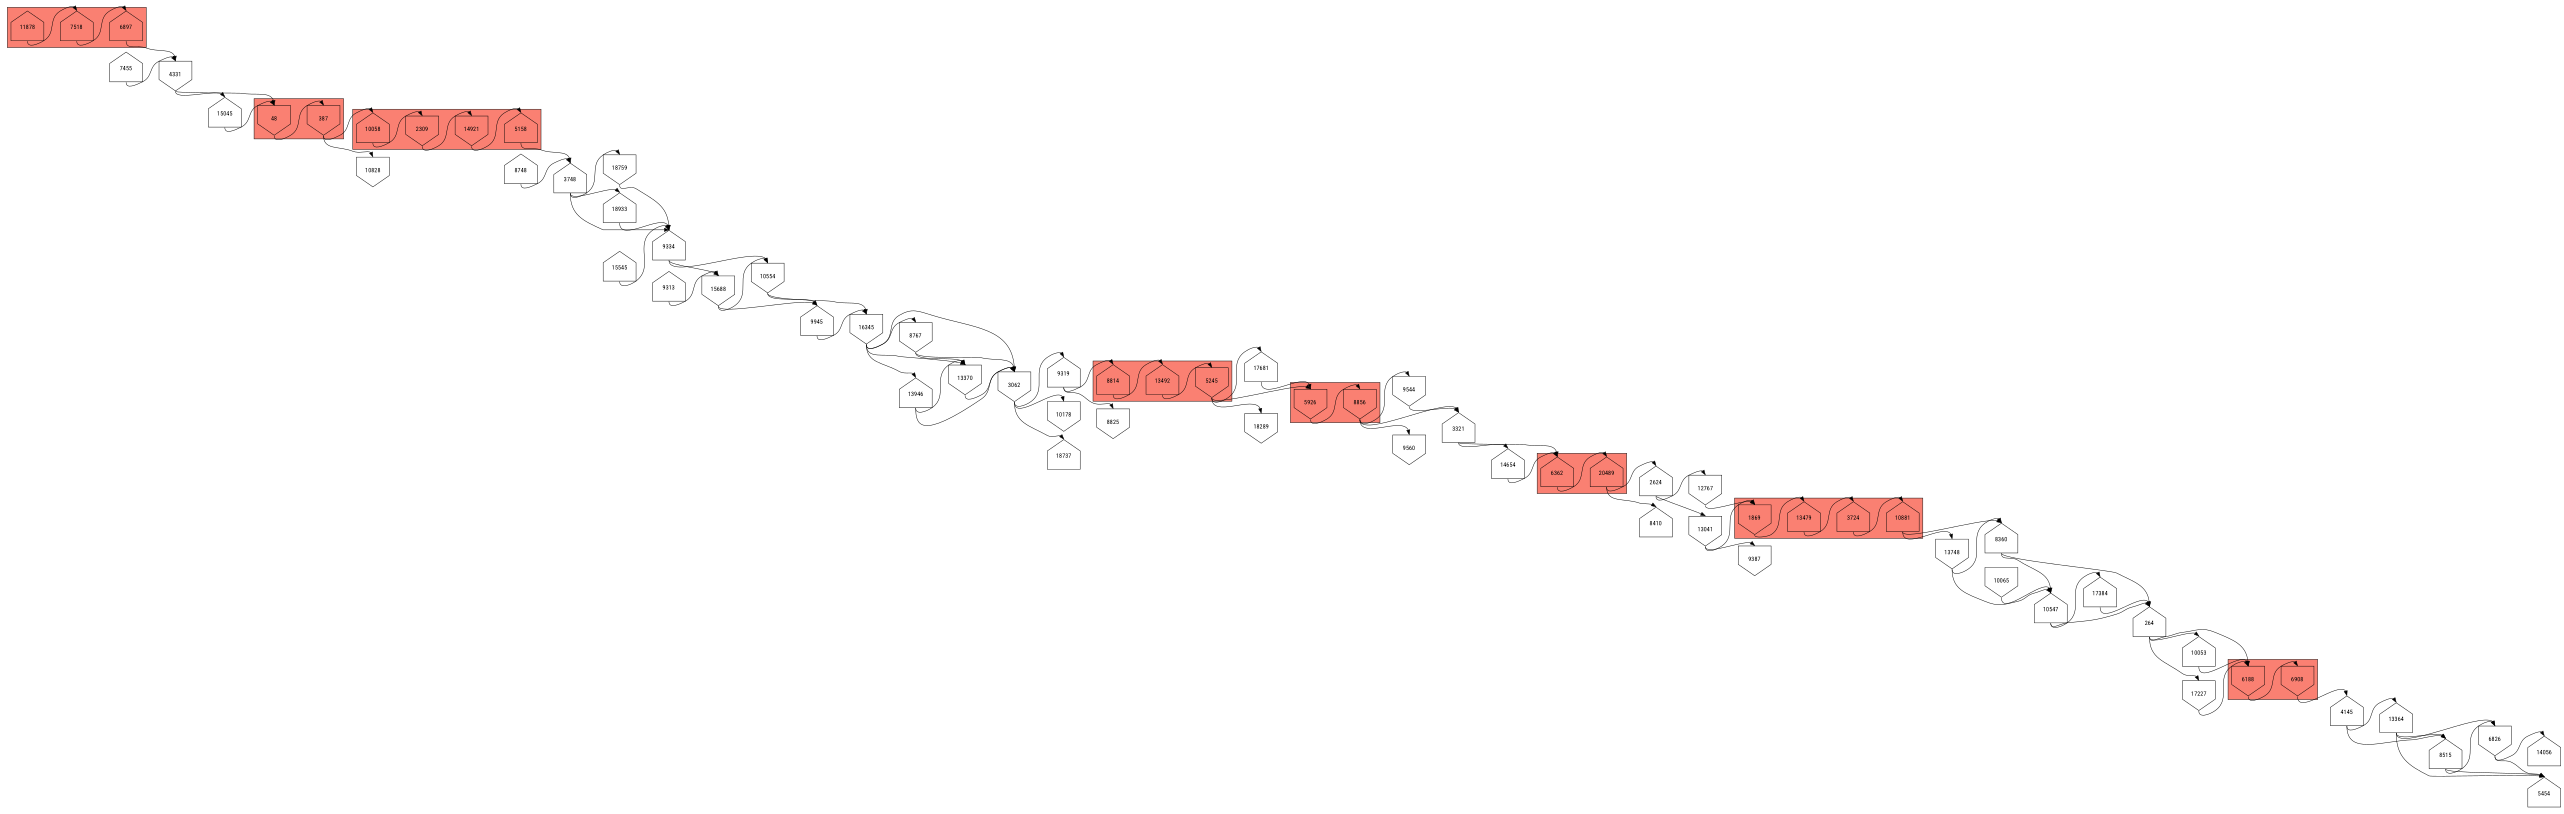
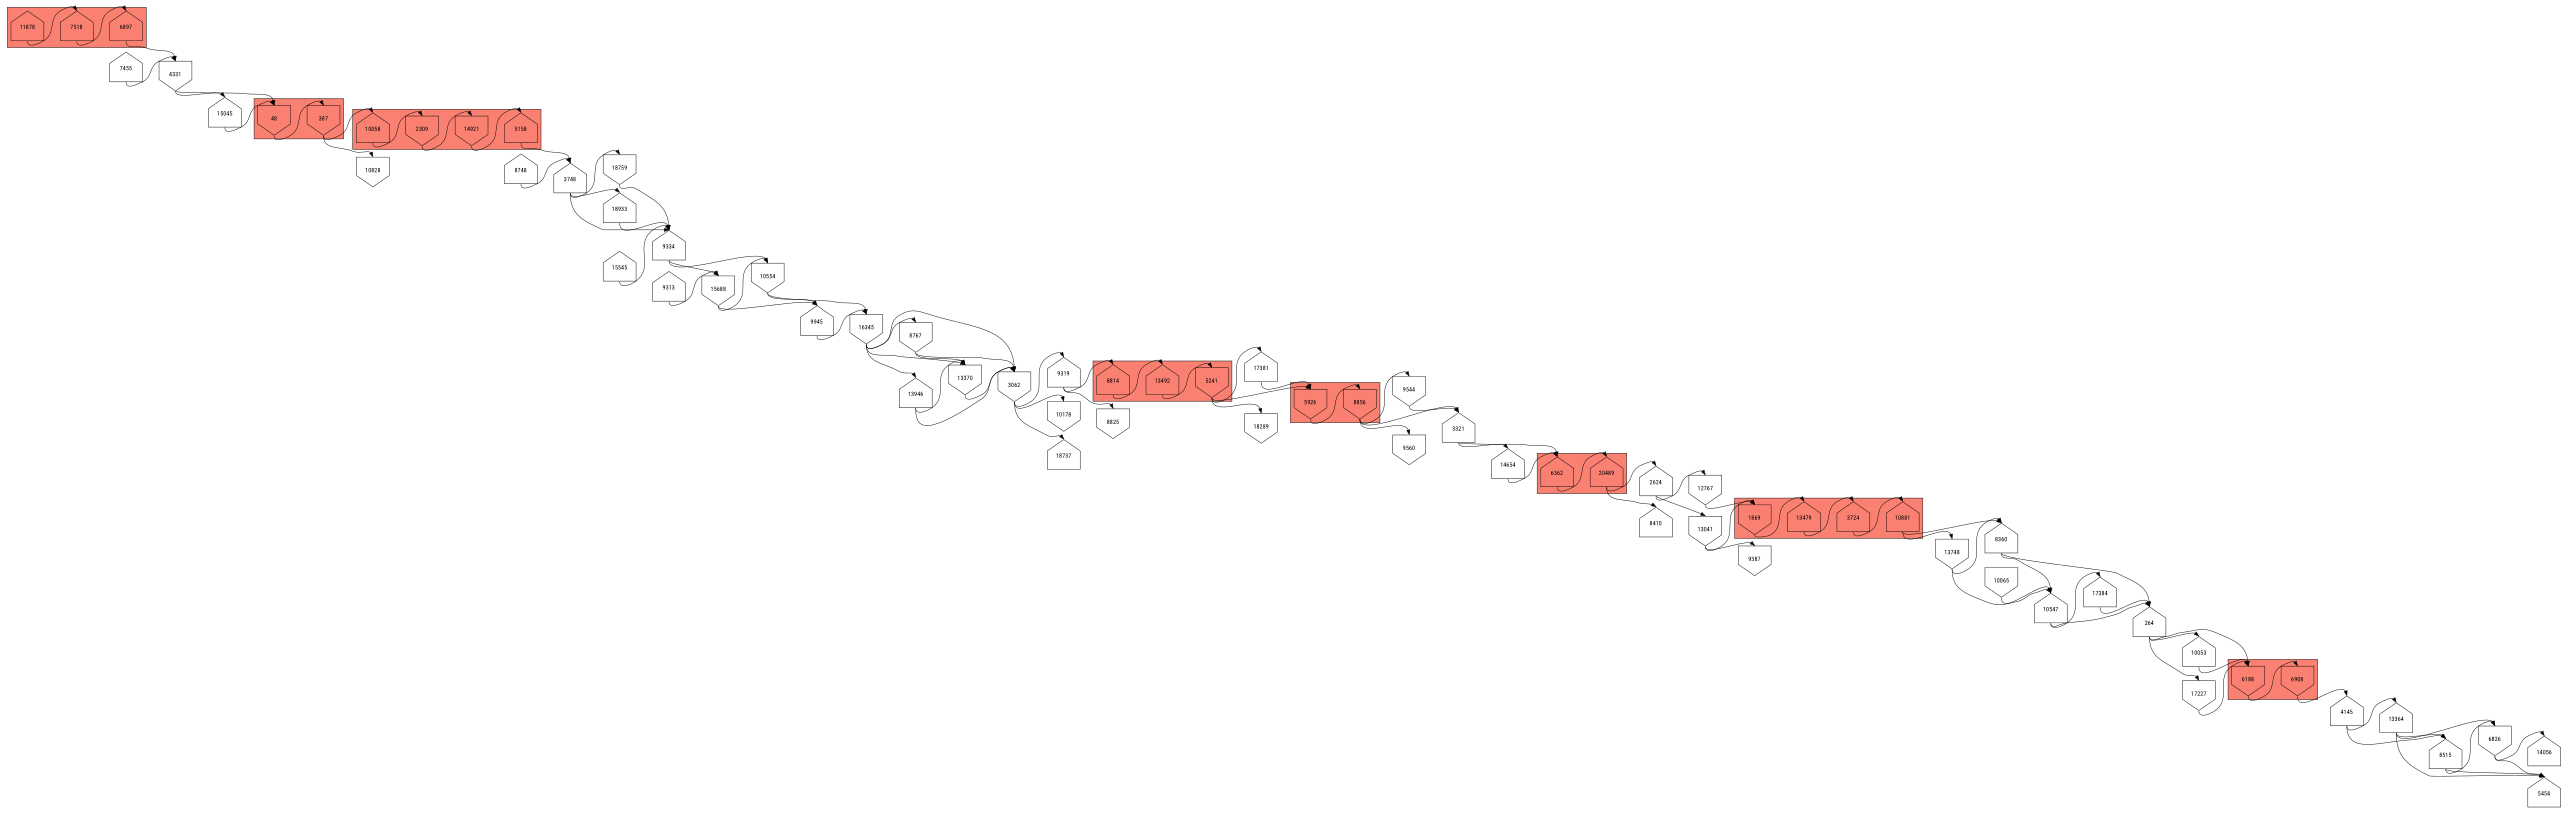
node "17681": label "17681" -> "17381"
node "5245": label "5245" -> "5241"
